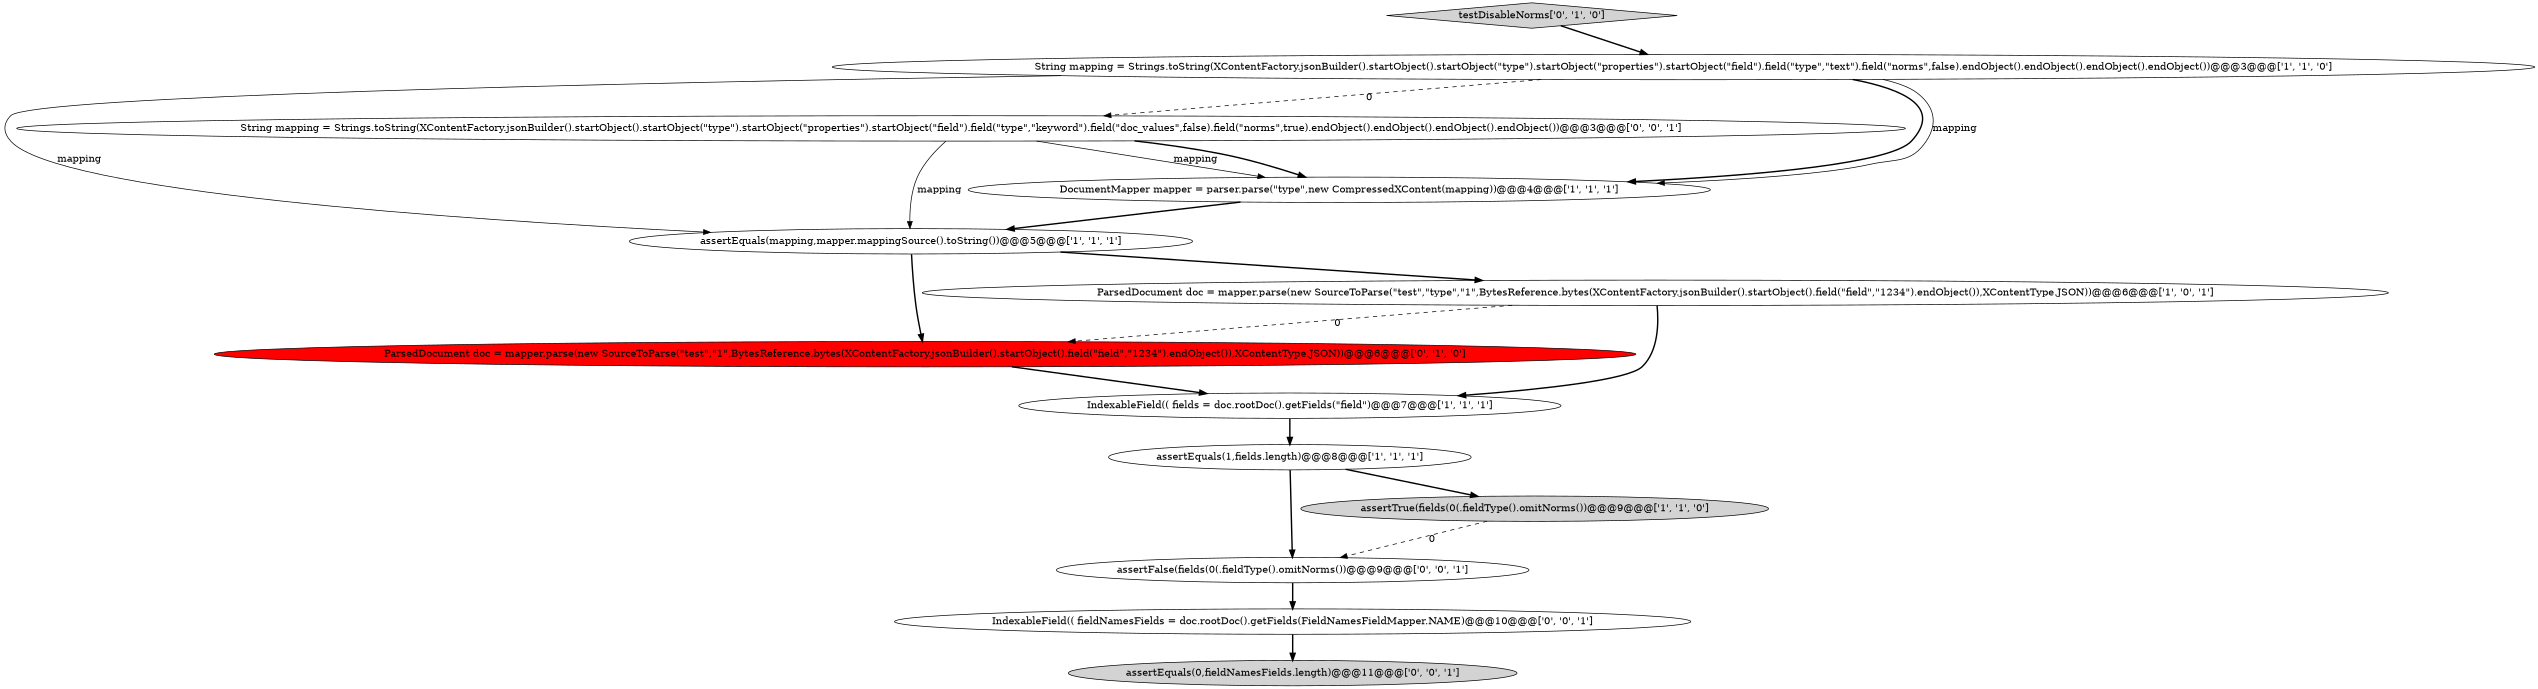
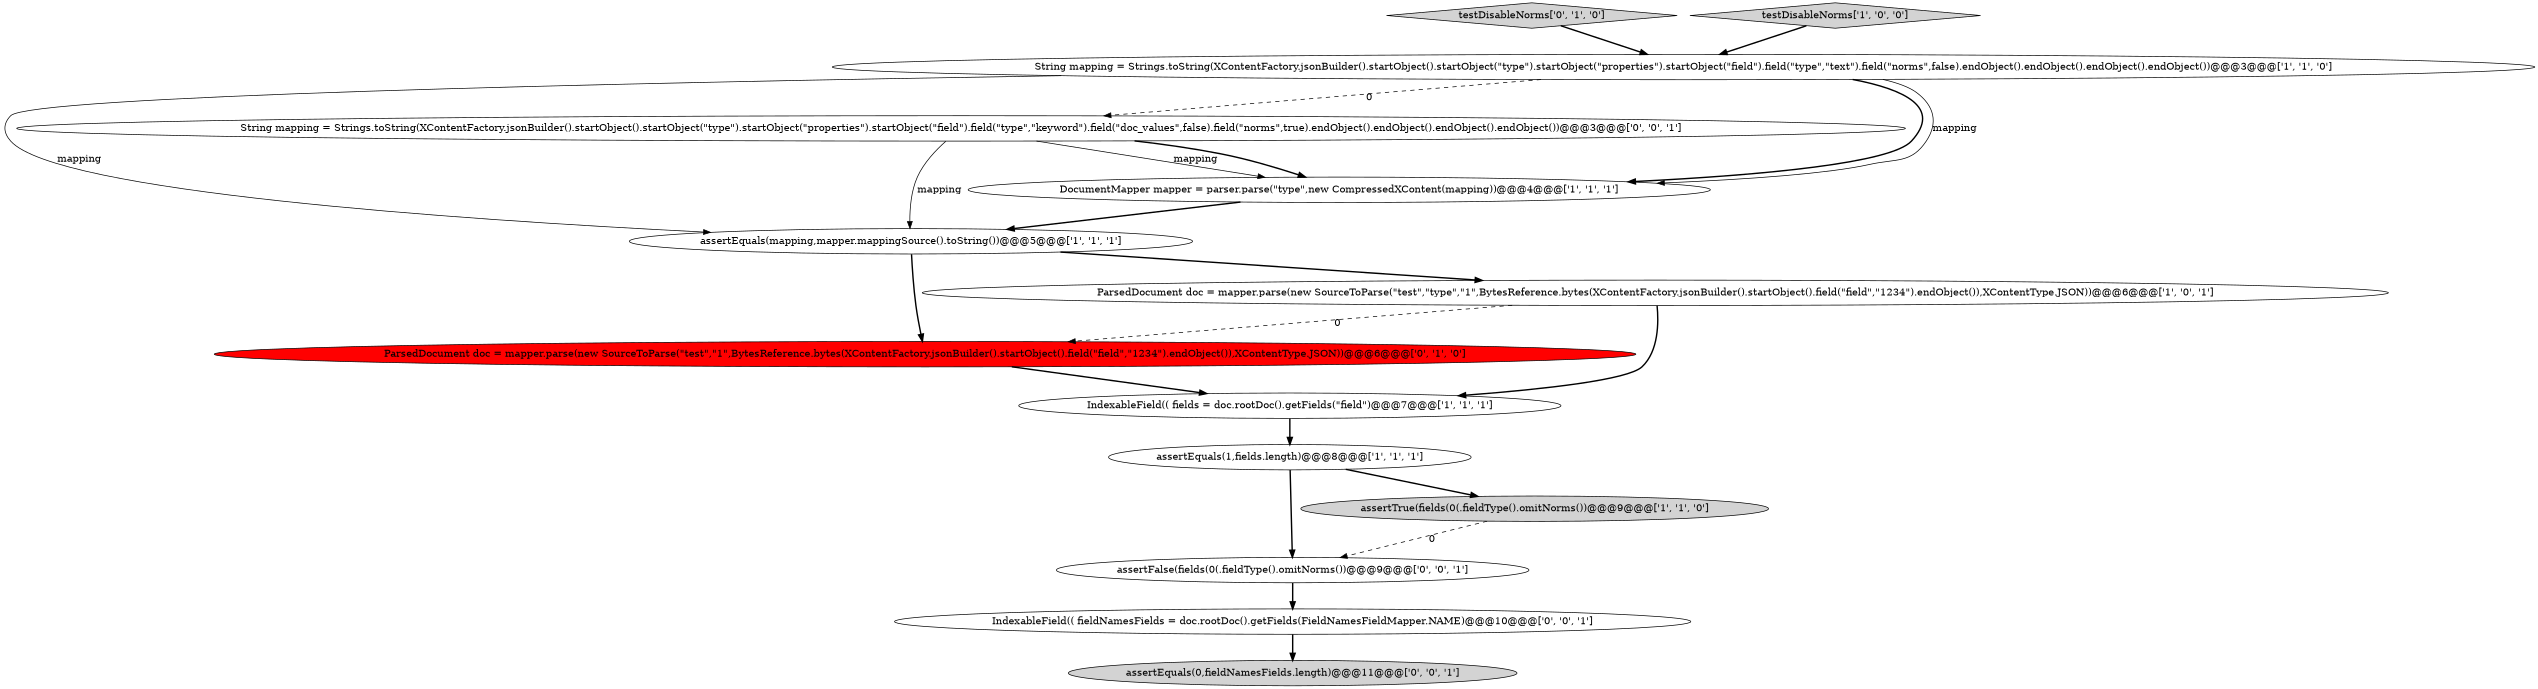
node "testDisableNorms['1', '0', '0']": added
